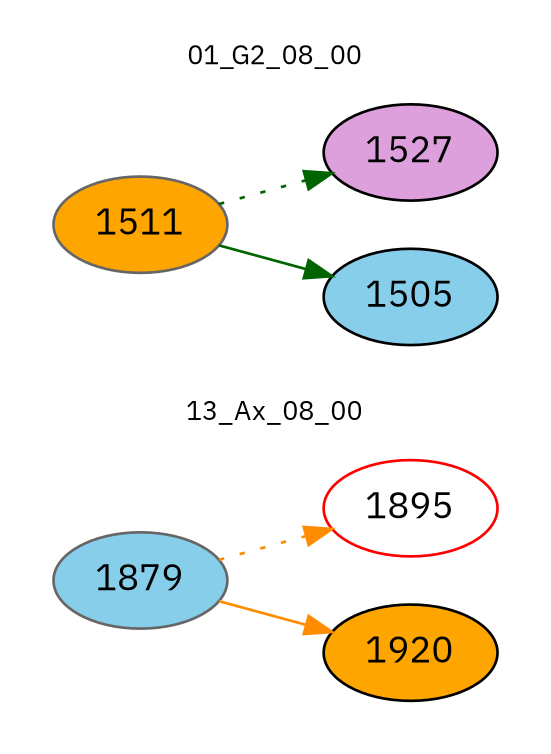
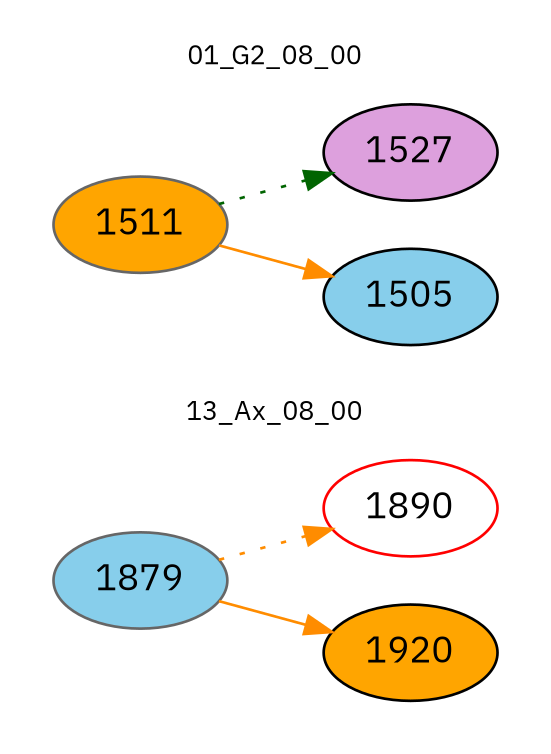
edge "1511" -> "1505": color darkgreen -> darkorange
node "1895": label "1895" -> "1890"
